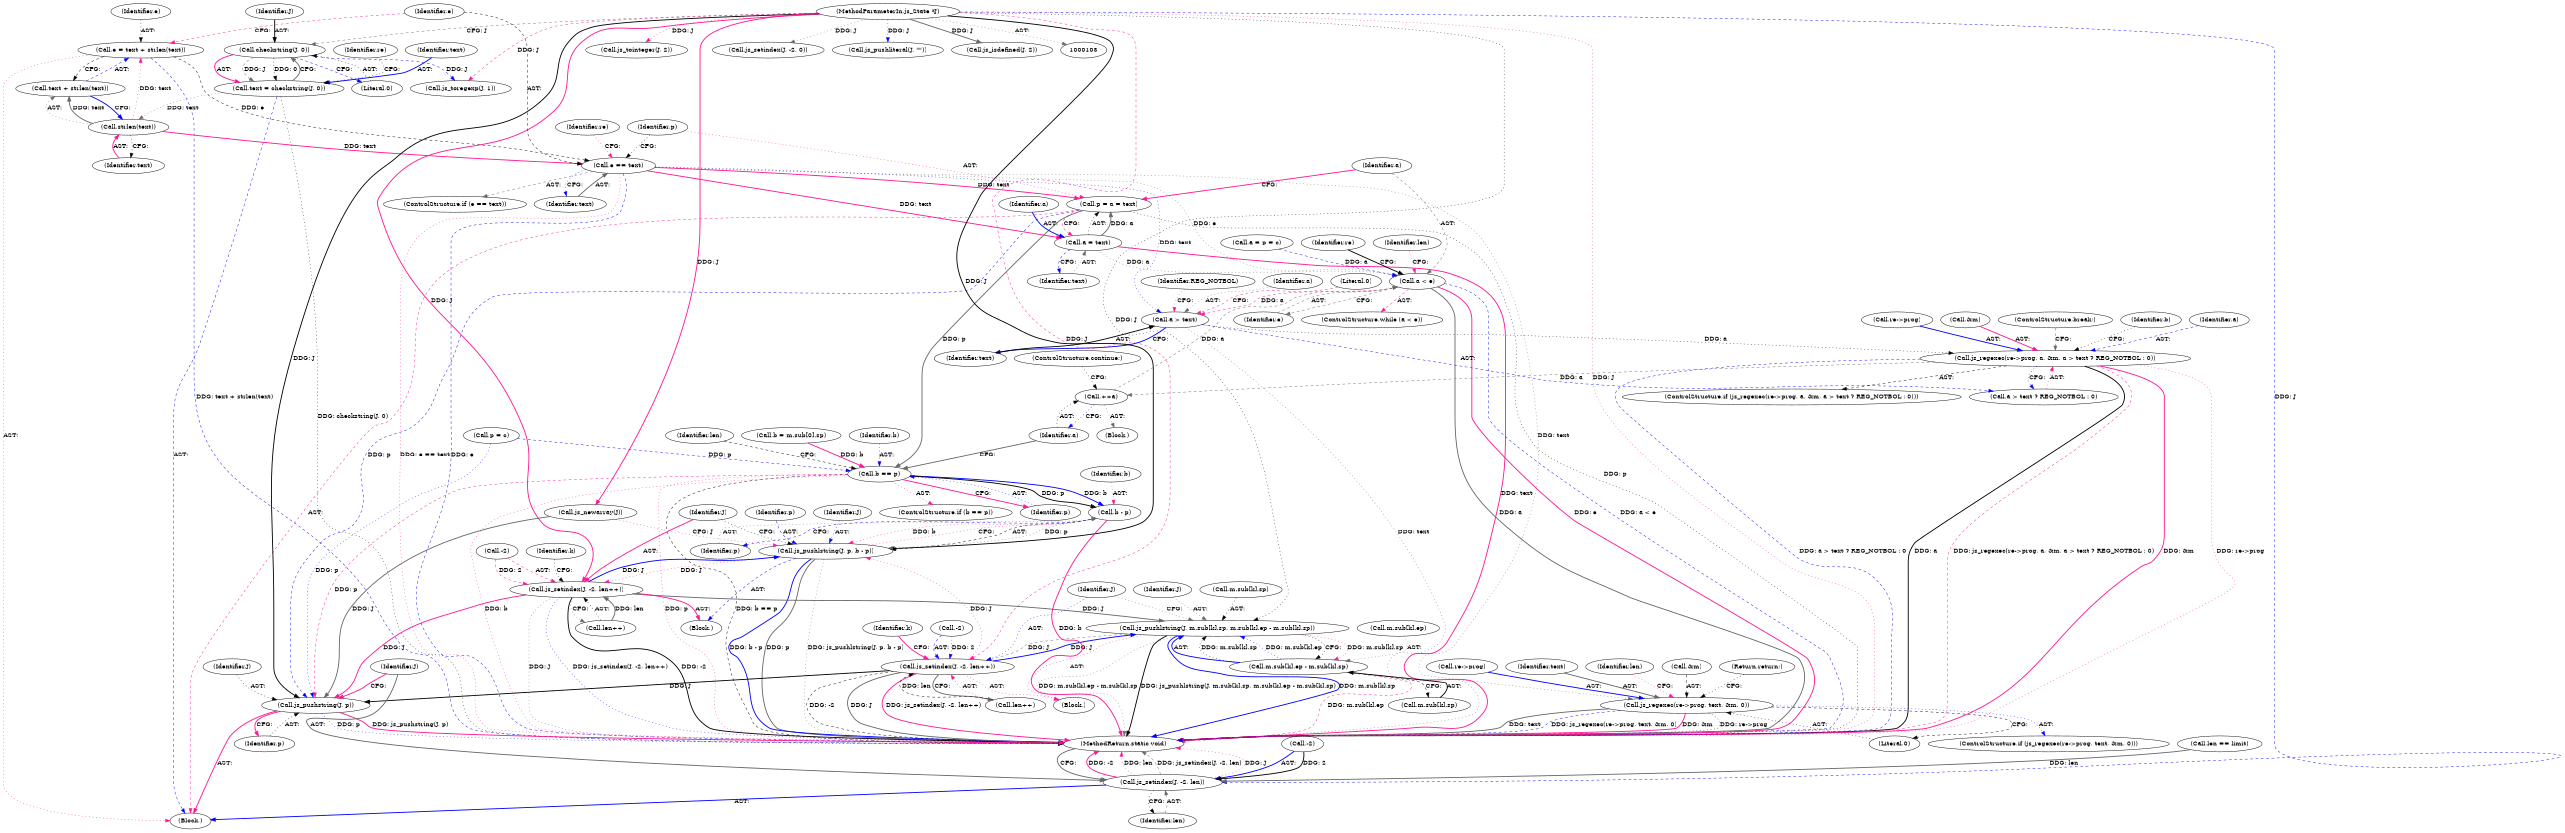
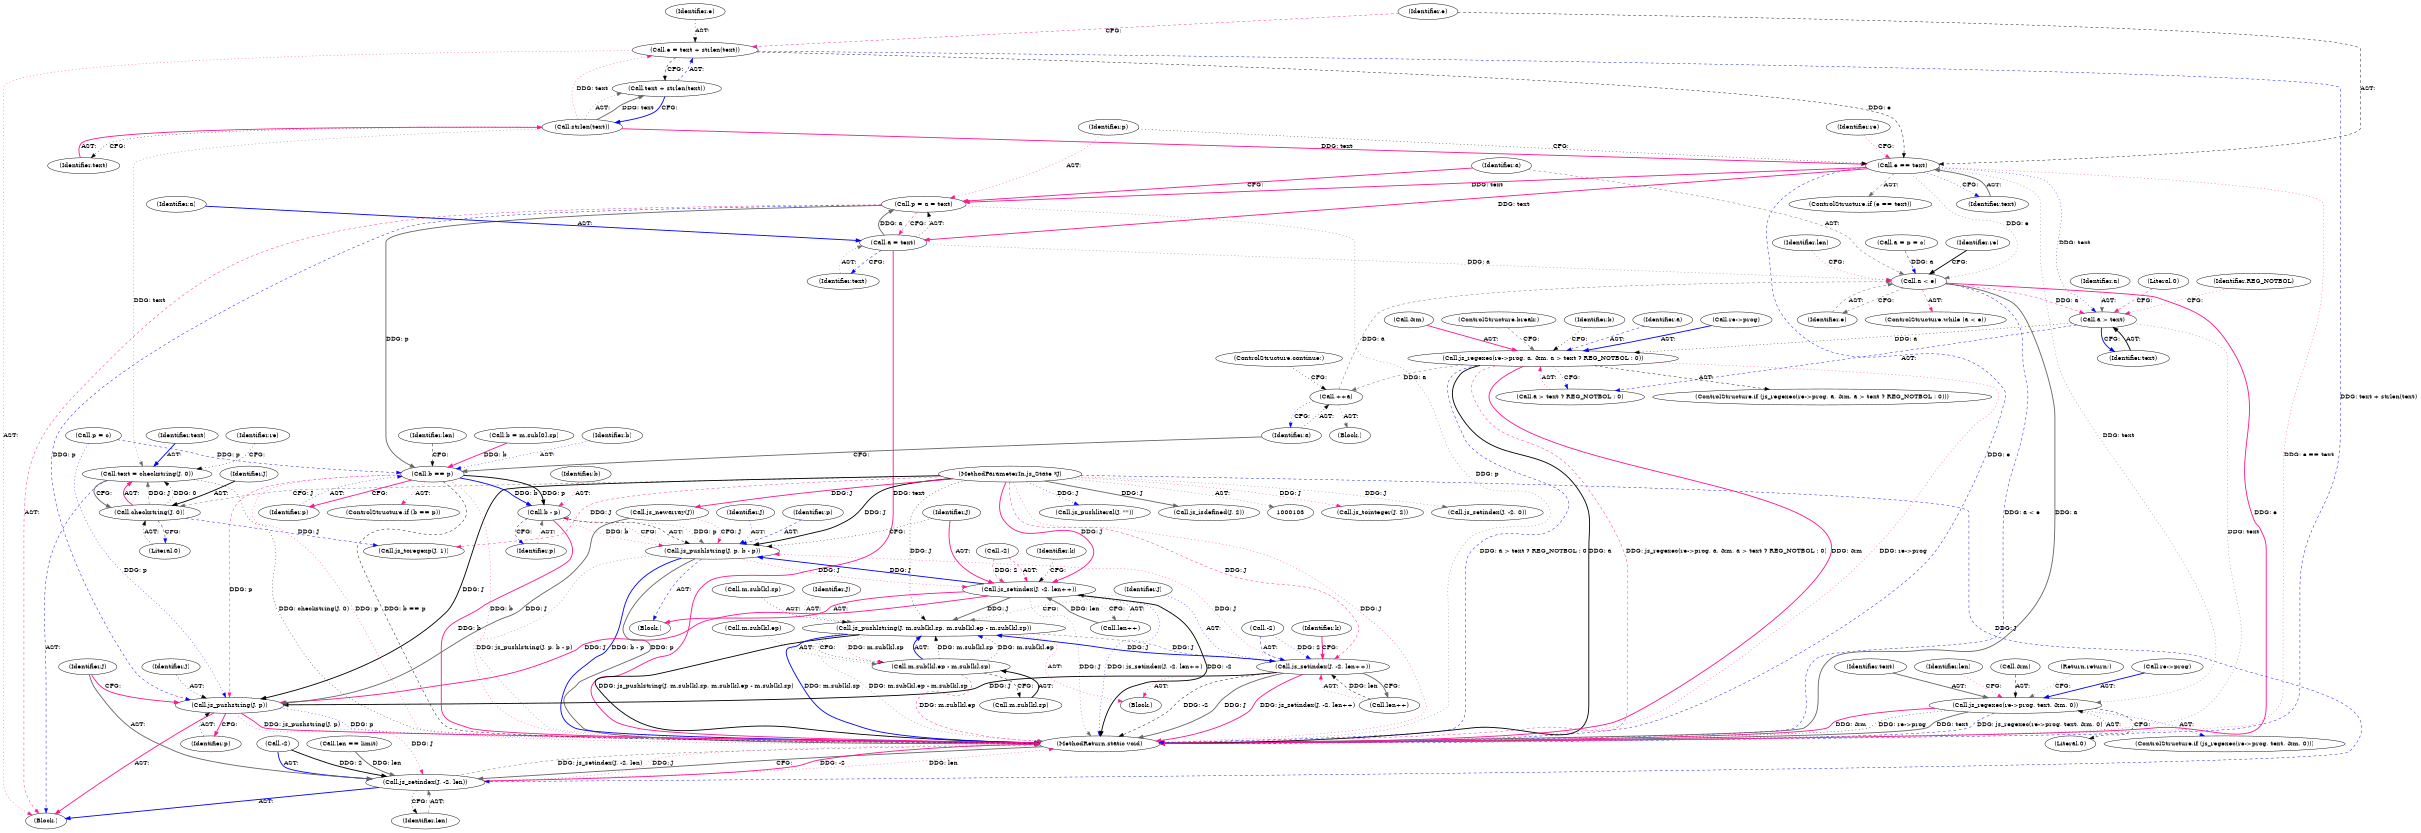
edge "(Call,text = checkstring(J, 0))" -> "(Call,strlen(text))": reversed
edge "(Call,p = a = text)" -> "(MethodReturn,static void)": color black -> gray40
edge "(Return,return;)" -> "(Call,js_regexec(re->prog, text, &m, 0))": color black -> gray40
edge "(Call,js_pushstring(J, p))" -> "(Call,js_setindex(J, -2, len))": added, label "DDG: J"
